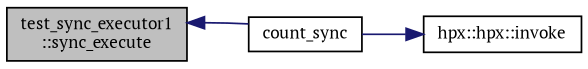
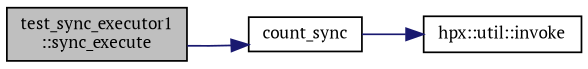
edge "count_sync" -> "test_sync_executor1 ::sync_execute": reversed
node "hpx::hpx::invoke": label "hpx::hpx::invoke" -> "hpx::util::invoke"
